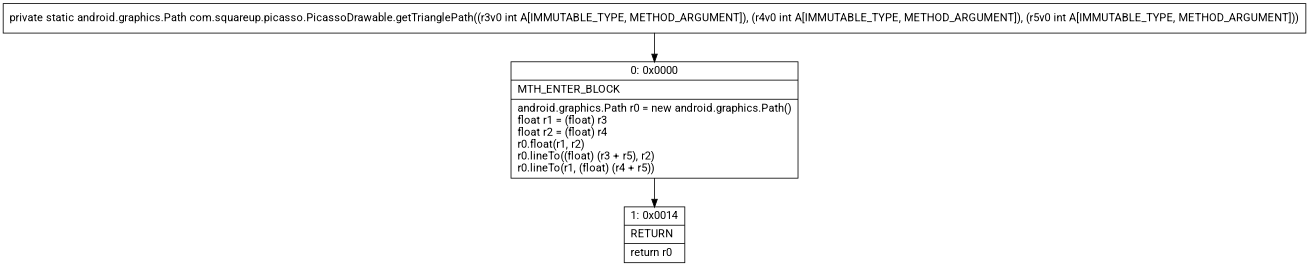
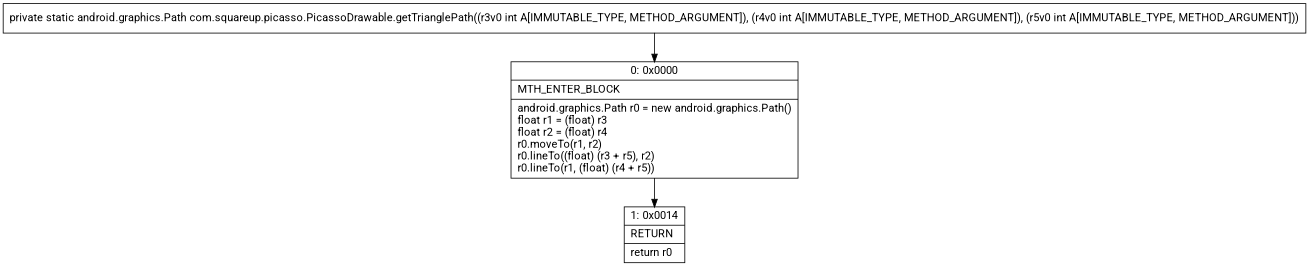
node "0: 0x0000": text "r0.float(r1, r2)" -> "r0.moveTo(r1, r2)"
